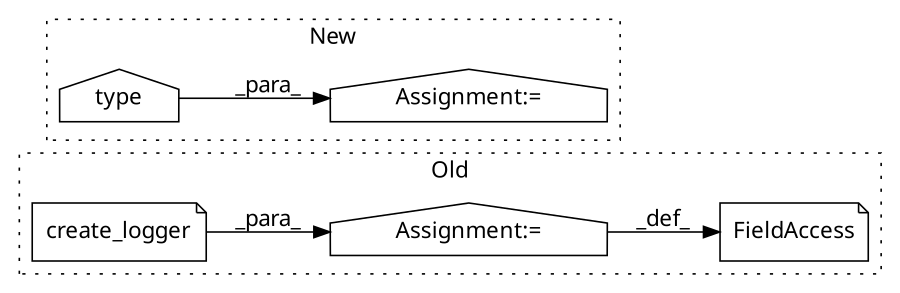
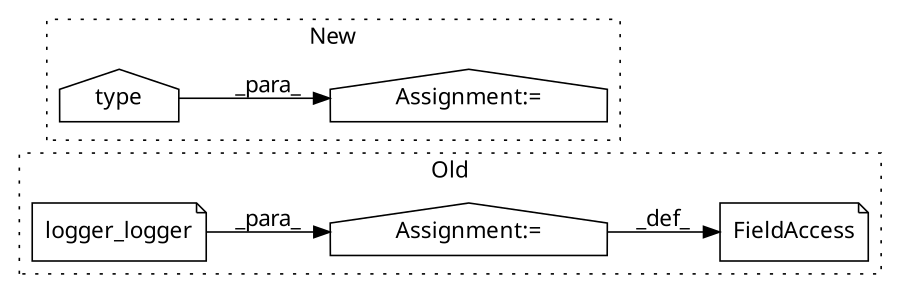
node "create_logger": label "create_logger" -> "logger_logger"
